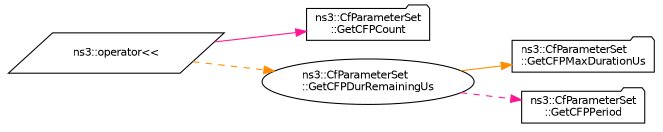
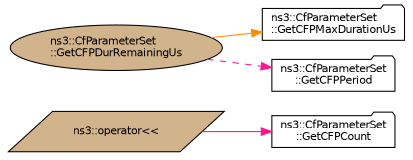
node "ns3::operator<<": fillcolor white -> tan
edge "ns3::operator<<" -> "ns3::CfParameterSet ::GetCFPDurRemainingUs": removed
node "ns3::CfParameterSet ::GetCFPDurRemainingUs": fillcolor white -> tan
